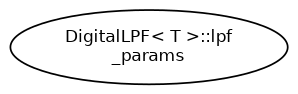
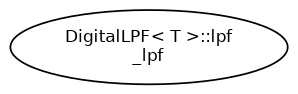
node "DigitalLPF< T >::lpf _params": label "DigitalLPF< T >::lpf _params" -> "DigitalLPF< T >::lpf _lpf"
